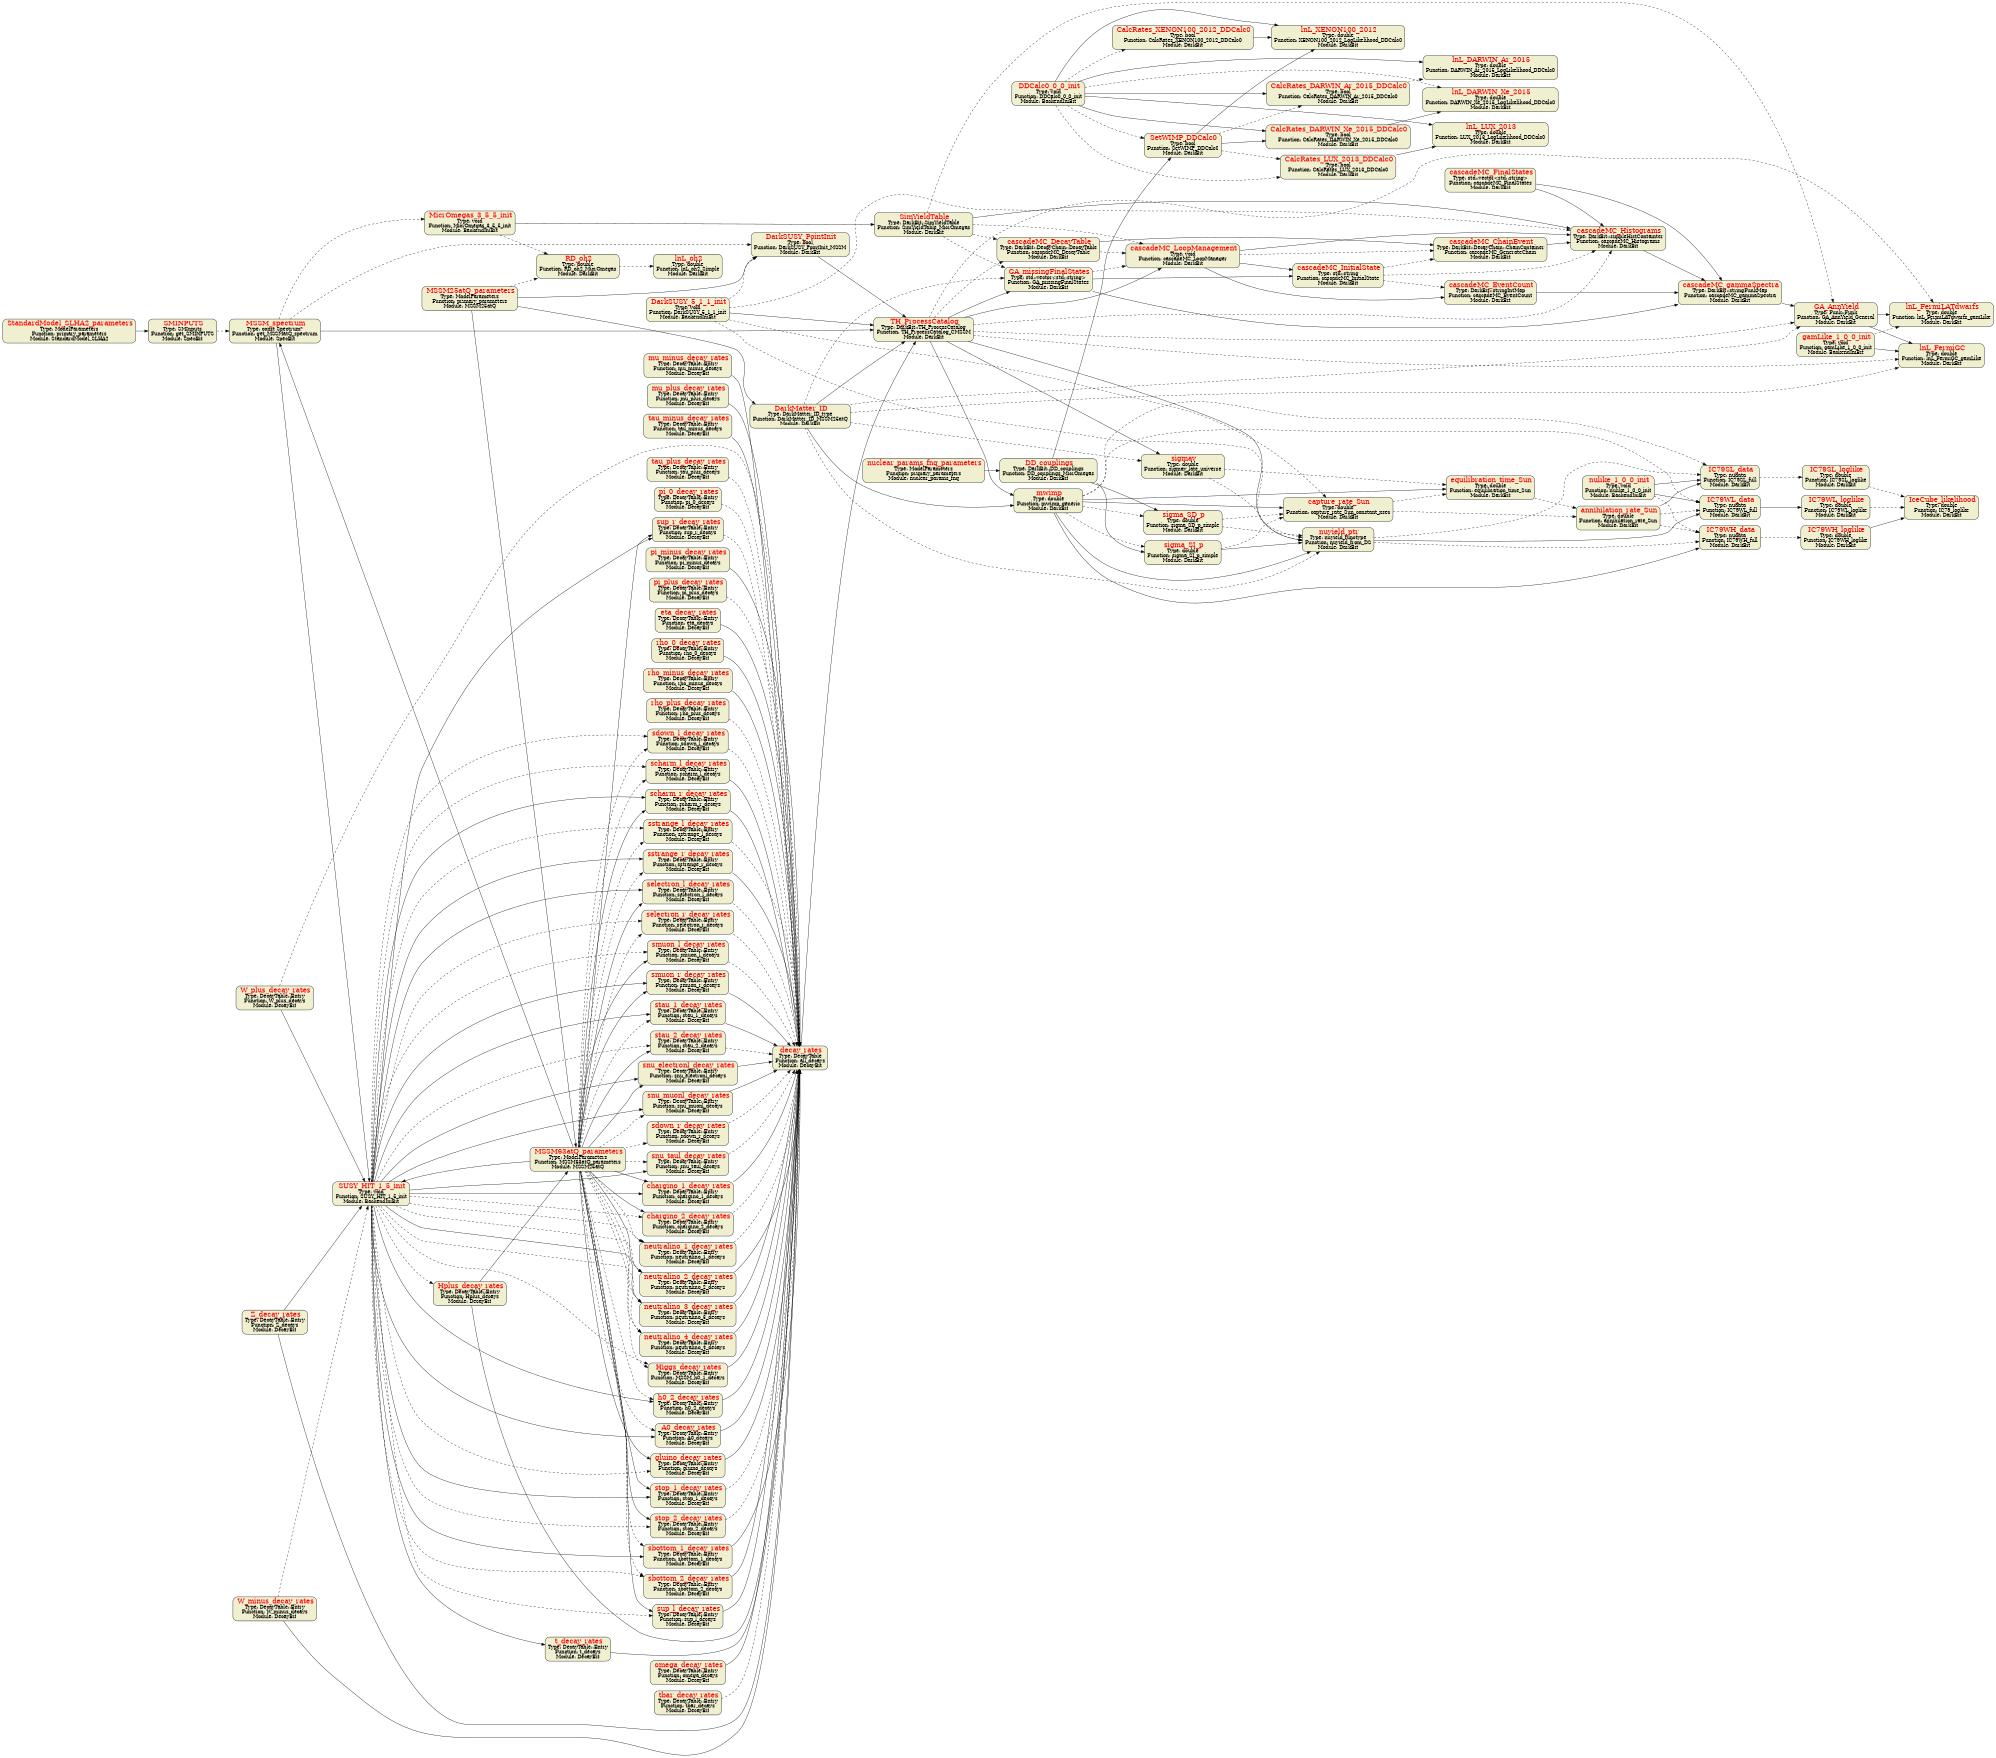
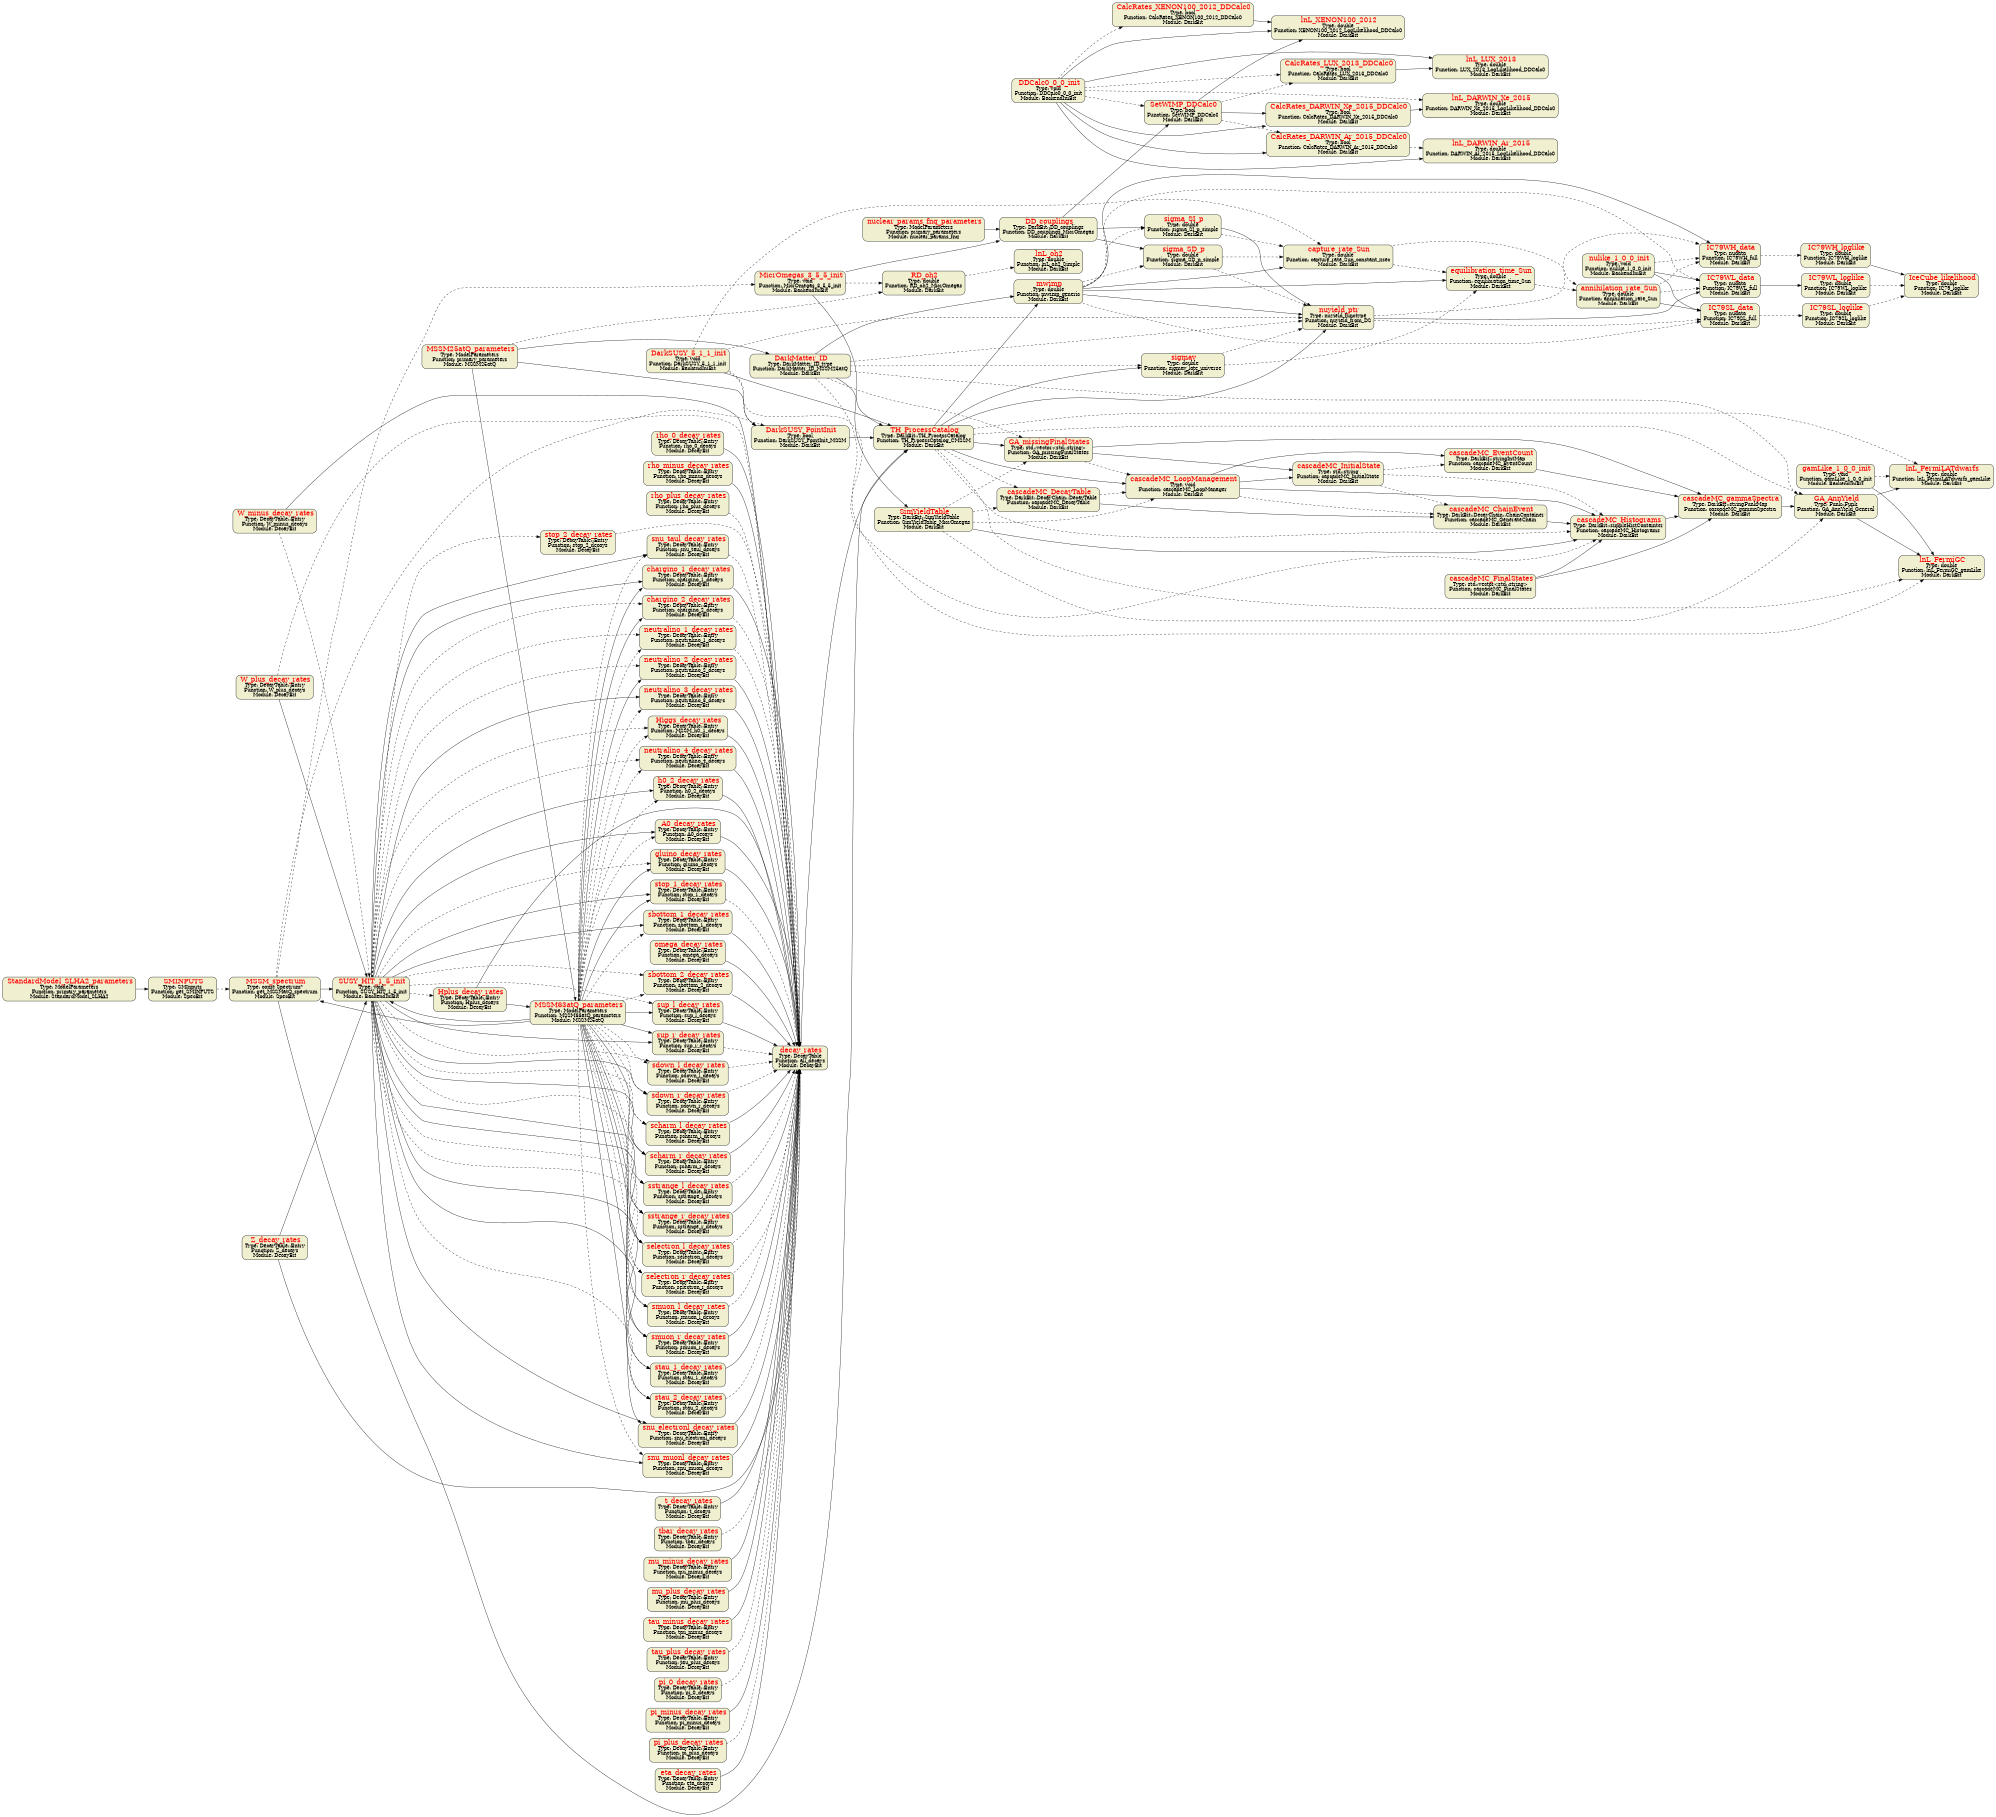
edge "MicrOmegas_3_5_5_init" -> "DD_couplings": added
edge "MSSM63atQ_parameters" -> "stop_2_decay_rates": removed
edge "SUSY_HIT_1_5_init" -> "t_decay_rates": now "SUSY_HIT_1_5_init" -> "sdown_r_decay_rates"
